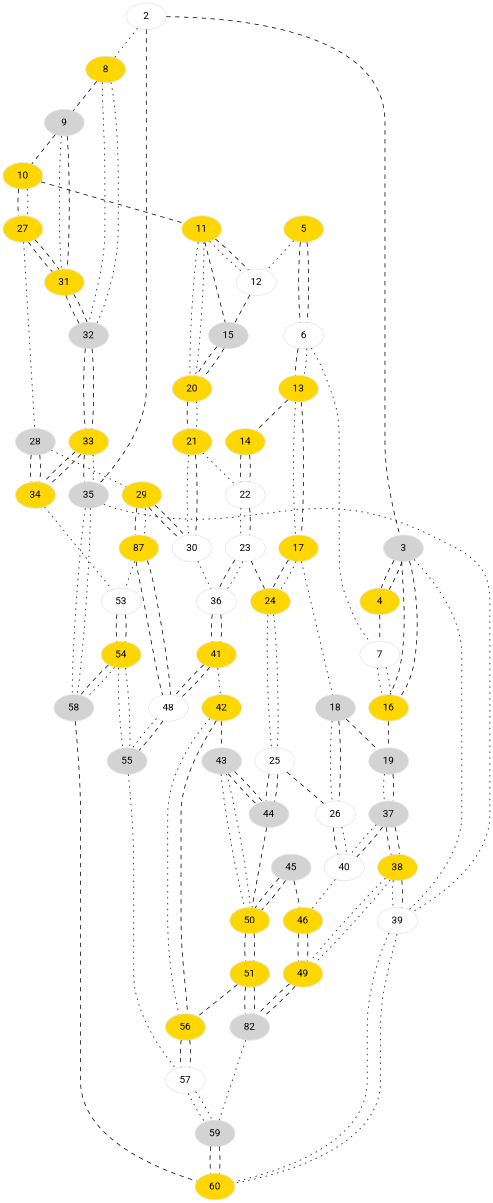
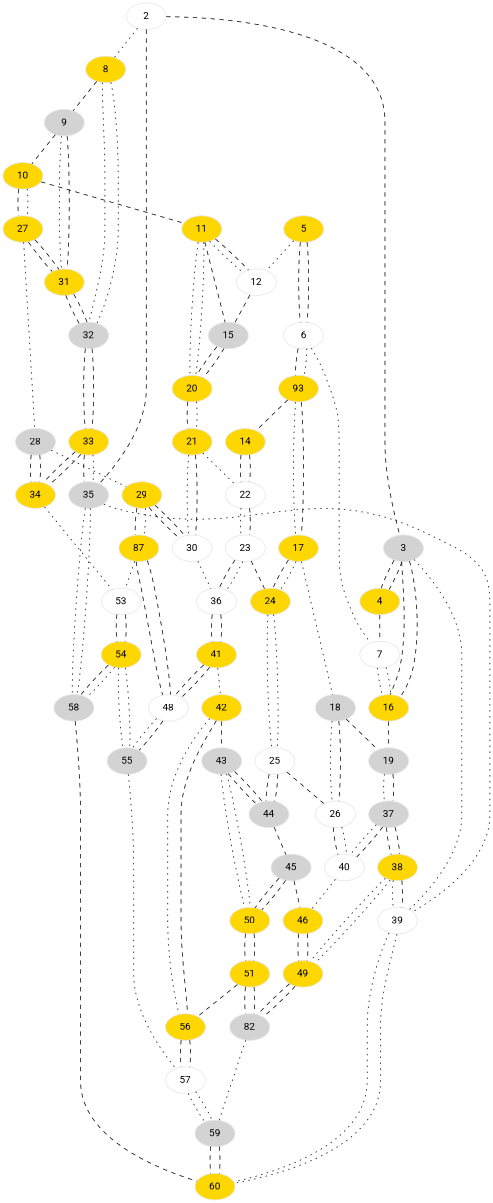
node "13": label "13" -> "93"
edge "44" -- "50": now "44" -- "45"
